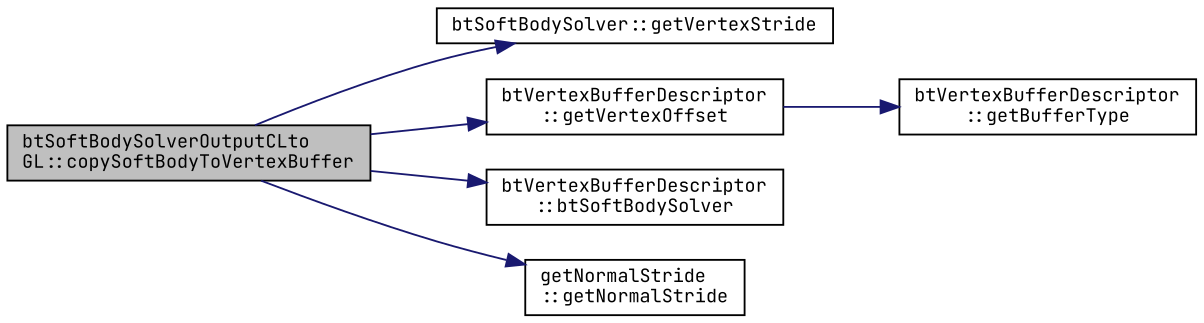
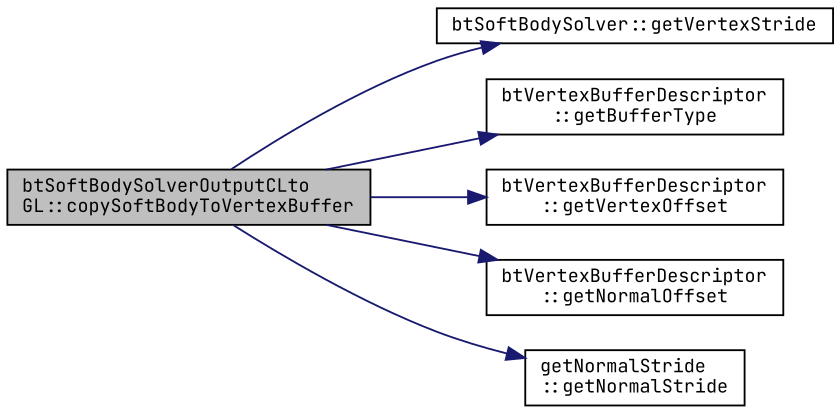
edge "btVertexBufferDescriptor ::getVertexOffset" -> "btVertexBufferDescriptor ::getBufferType": now "btSoftBodySolverOutputCLto GL::copySoftBodyToVertexBuffer" -> "btVertexBufferDescriptor ::getBufferType"
node "btVertexBufferDescriptor ::btSoftBodySolver": label "btVertexBufferDescriptor ::btSoftBodySolver" -> "btVertexBufferDescriptor ::getNormalOffset"
